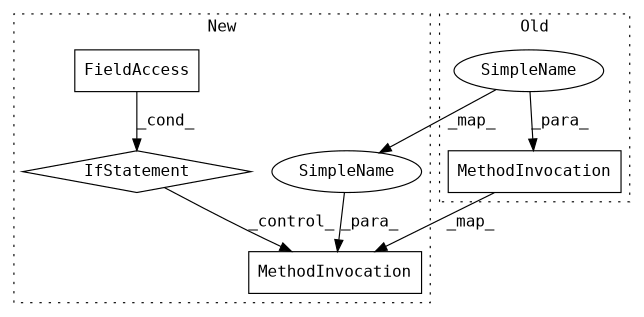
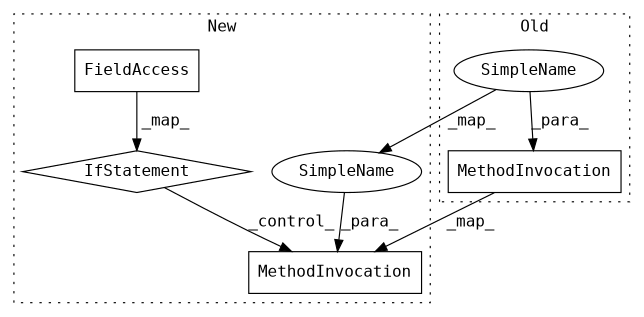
edge "FieldAccess" -> "IfStatement": label "_cond_" -> "_map_"
